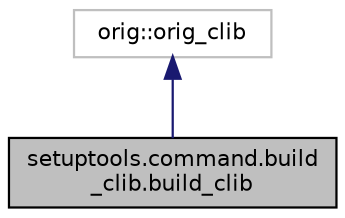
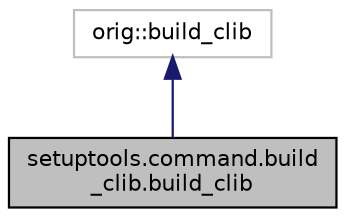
node "orig::orig_clib": label "orig::orig_clib" -> "orig::build_clib"
